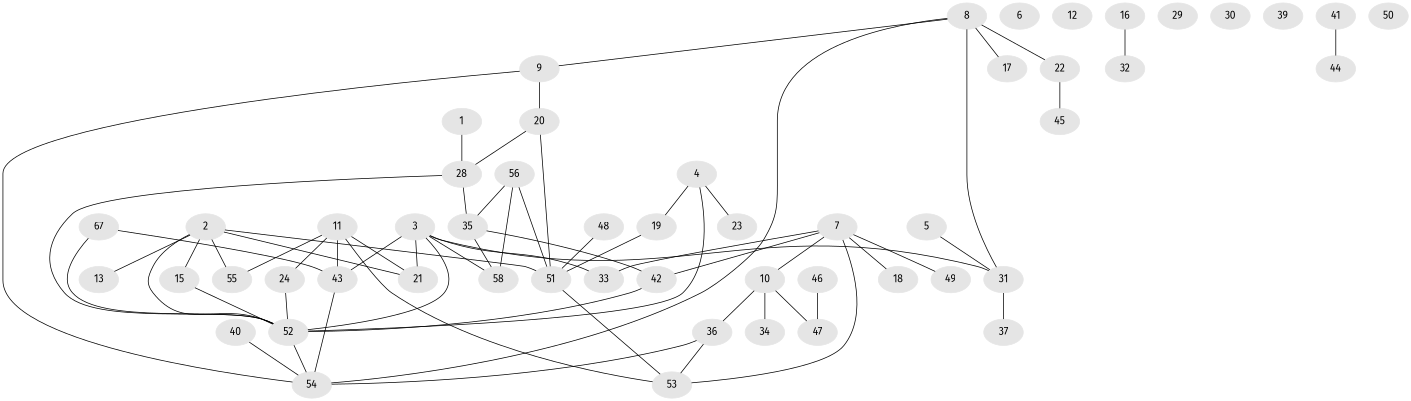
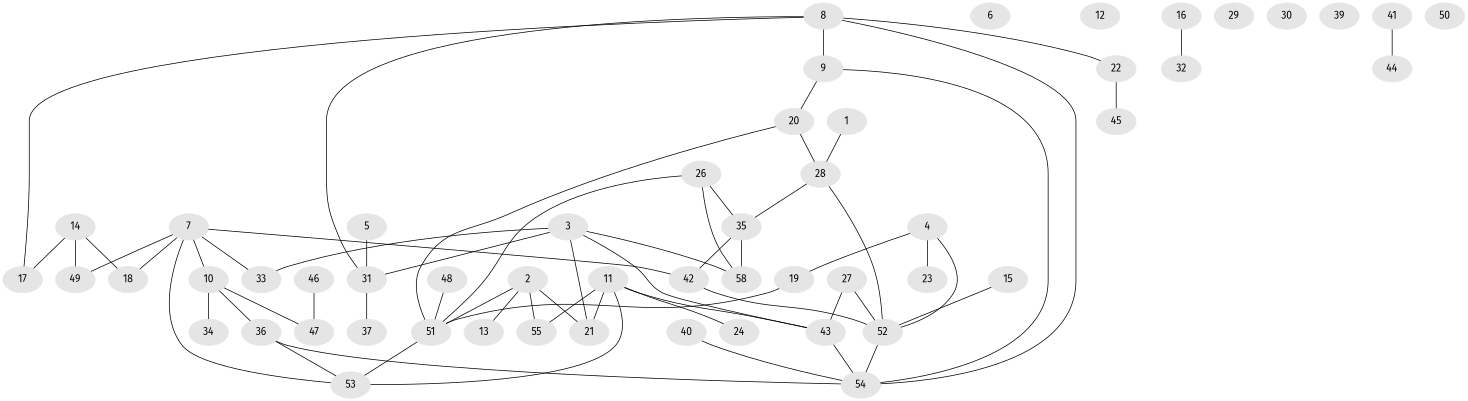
node "56": label "56" -> "26"
node "14": added
node "67": label "67" -> "27"
edge "2" -- "15": removed
edge "24" -- "52": removed
edge "2" -- "52": removed
edge "3" -- "52": removed
